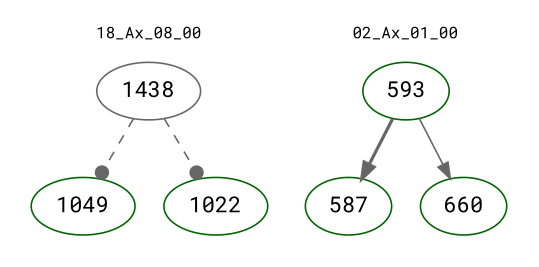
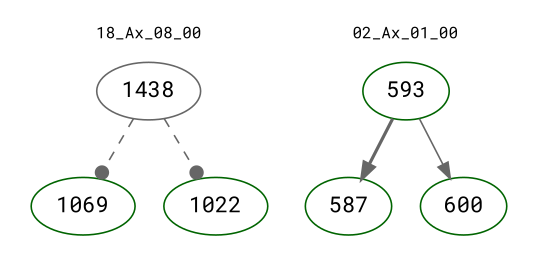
node "1049": label "1049" -> "1069"
node "660": label "660" -> "600"
